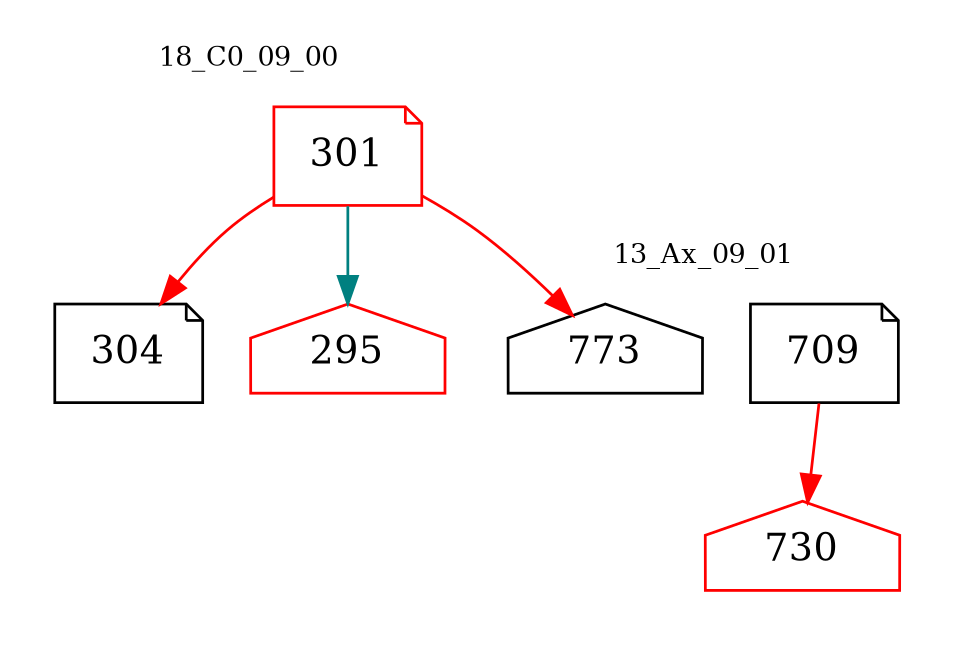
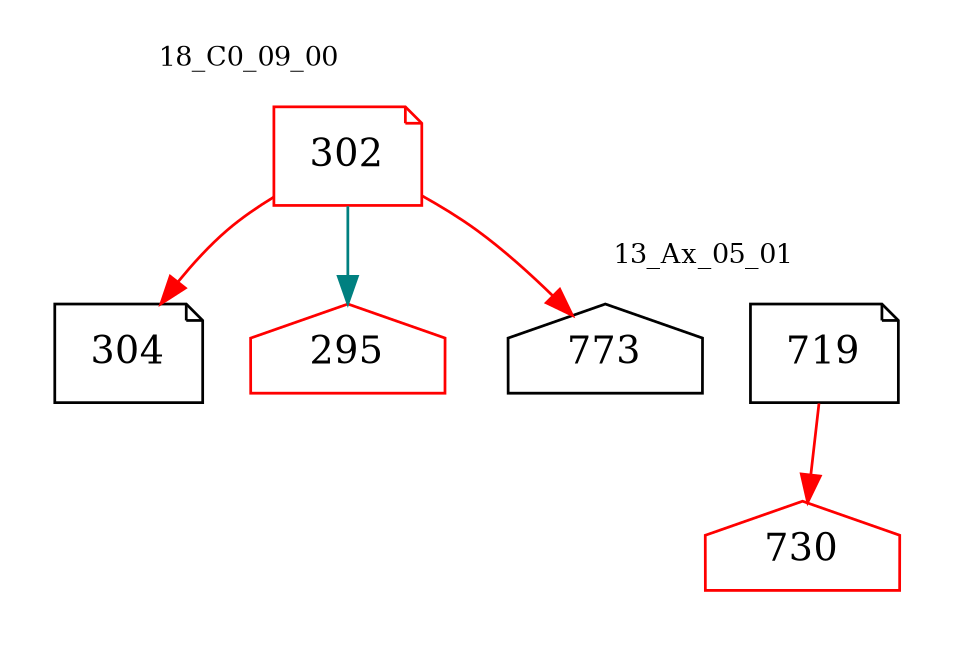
node "301": label "301" -> "302"
cluster "13_Ax_09_01": label "13_Ax_09_01" -> "13_Ax_05_01"
node "709": label "709" -> "719"
